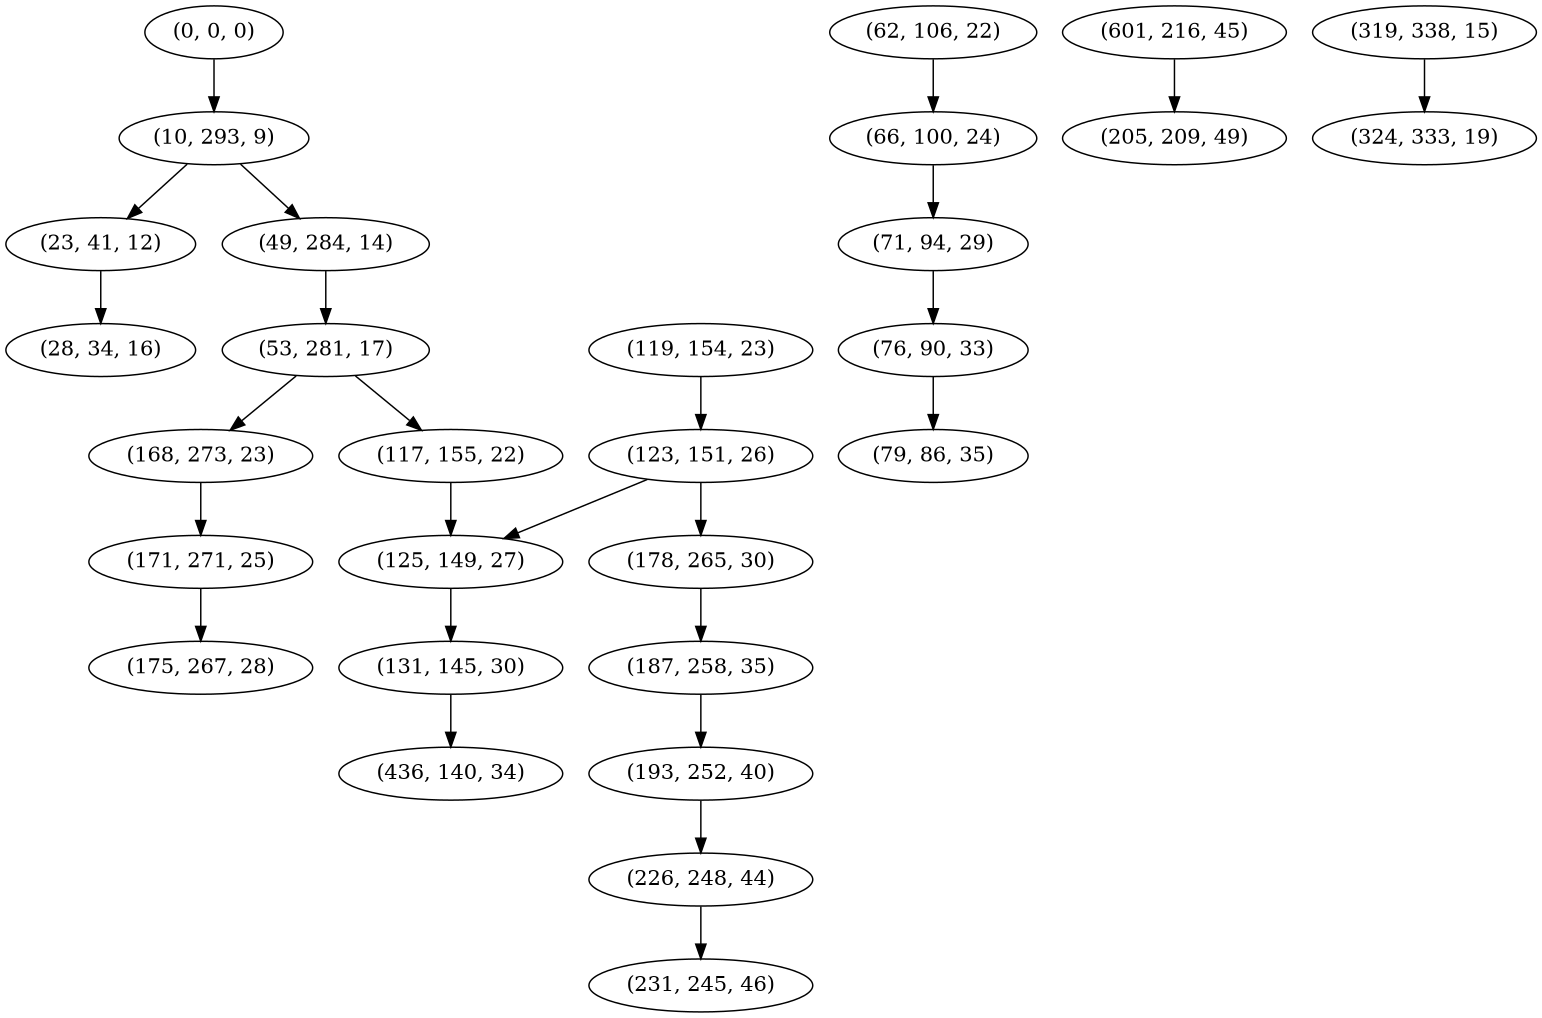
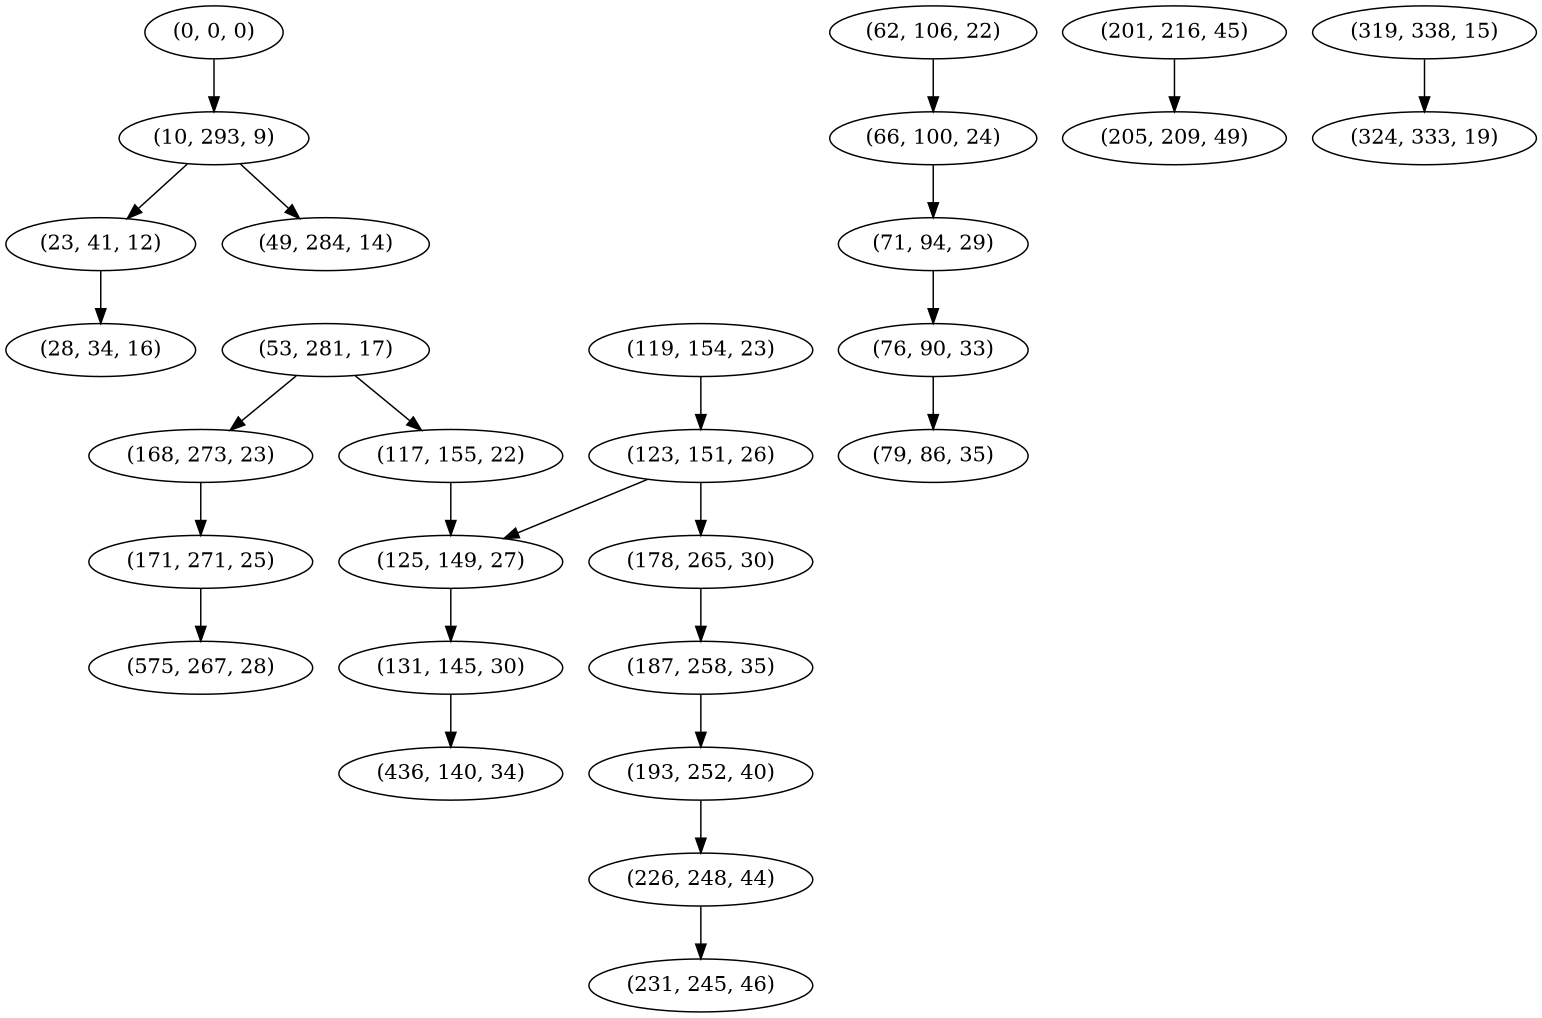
node "(601, 216, 45)": label "(601, 216, 45)" -> "(201, 216, 45)"
edge "(49, 284, 14)" -> "(53, 281, 17)": removed
node "(175, 267, 28)": label "(175, 267, 28)" -> "(575, 267, 28)"
